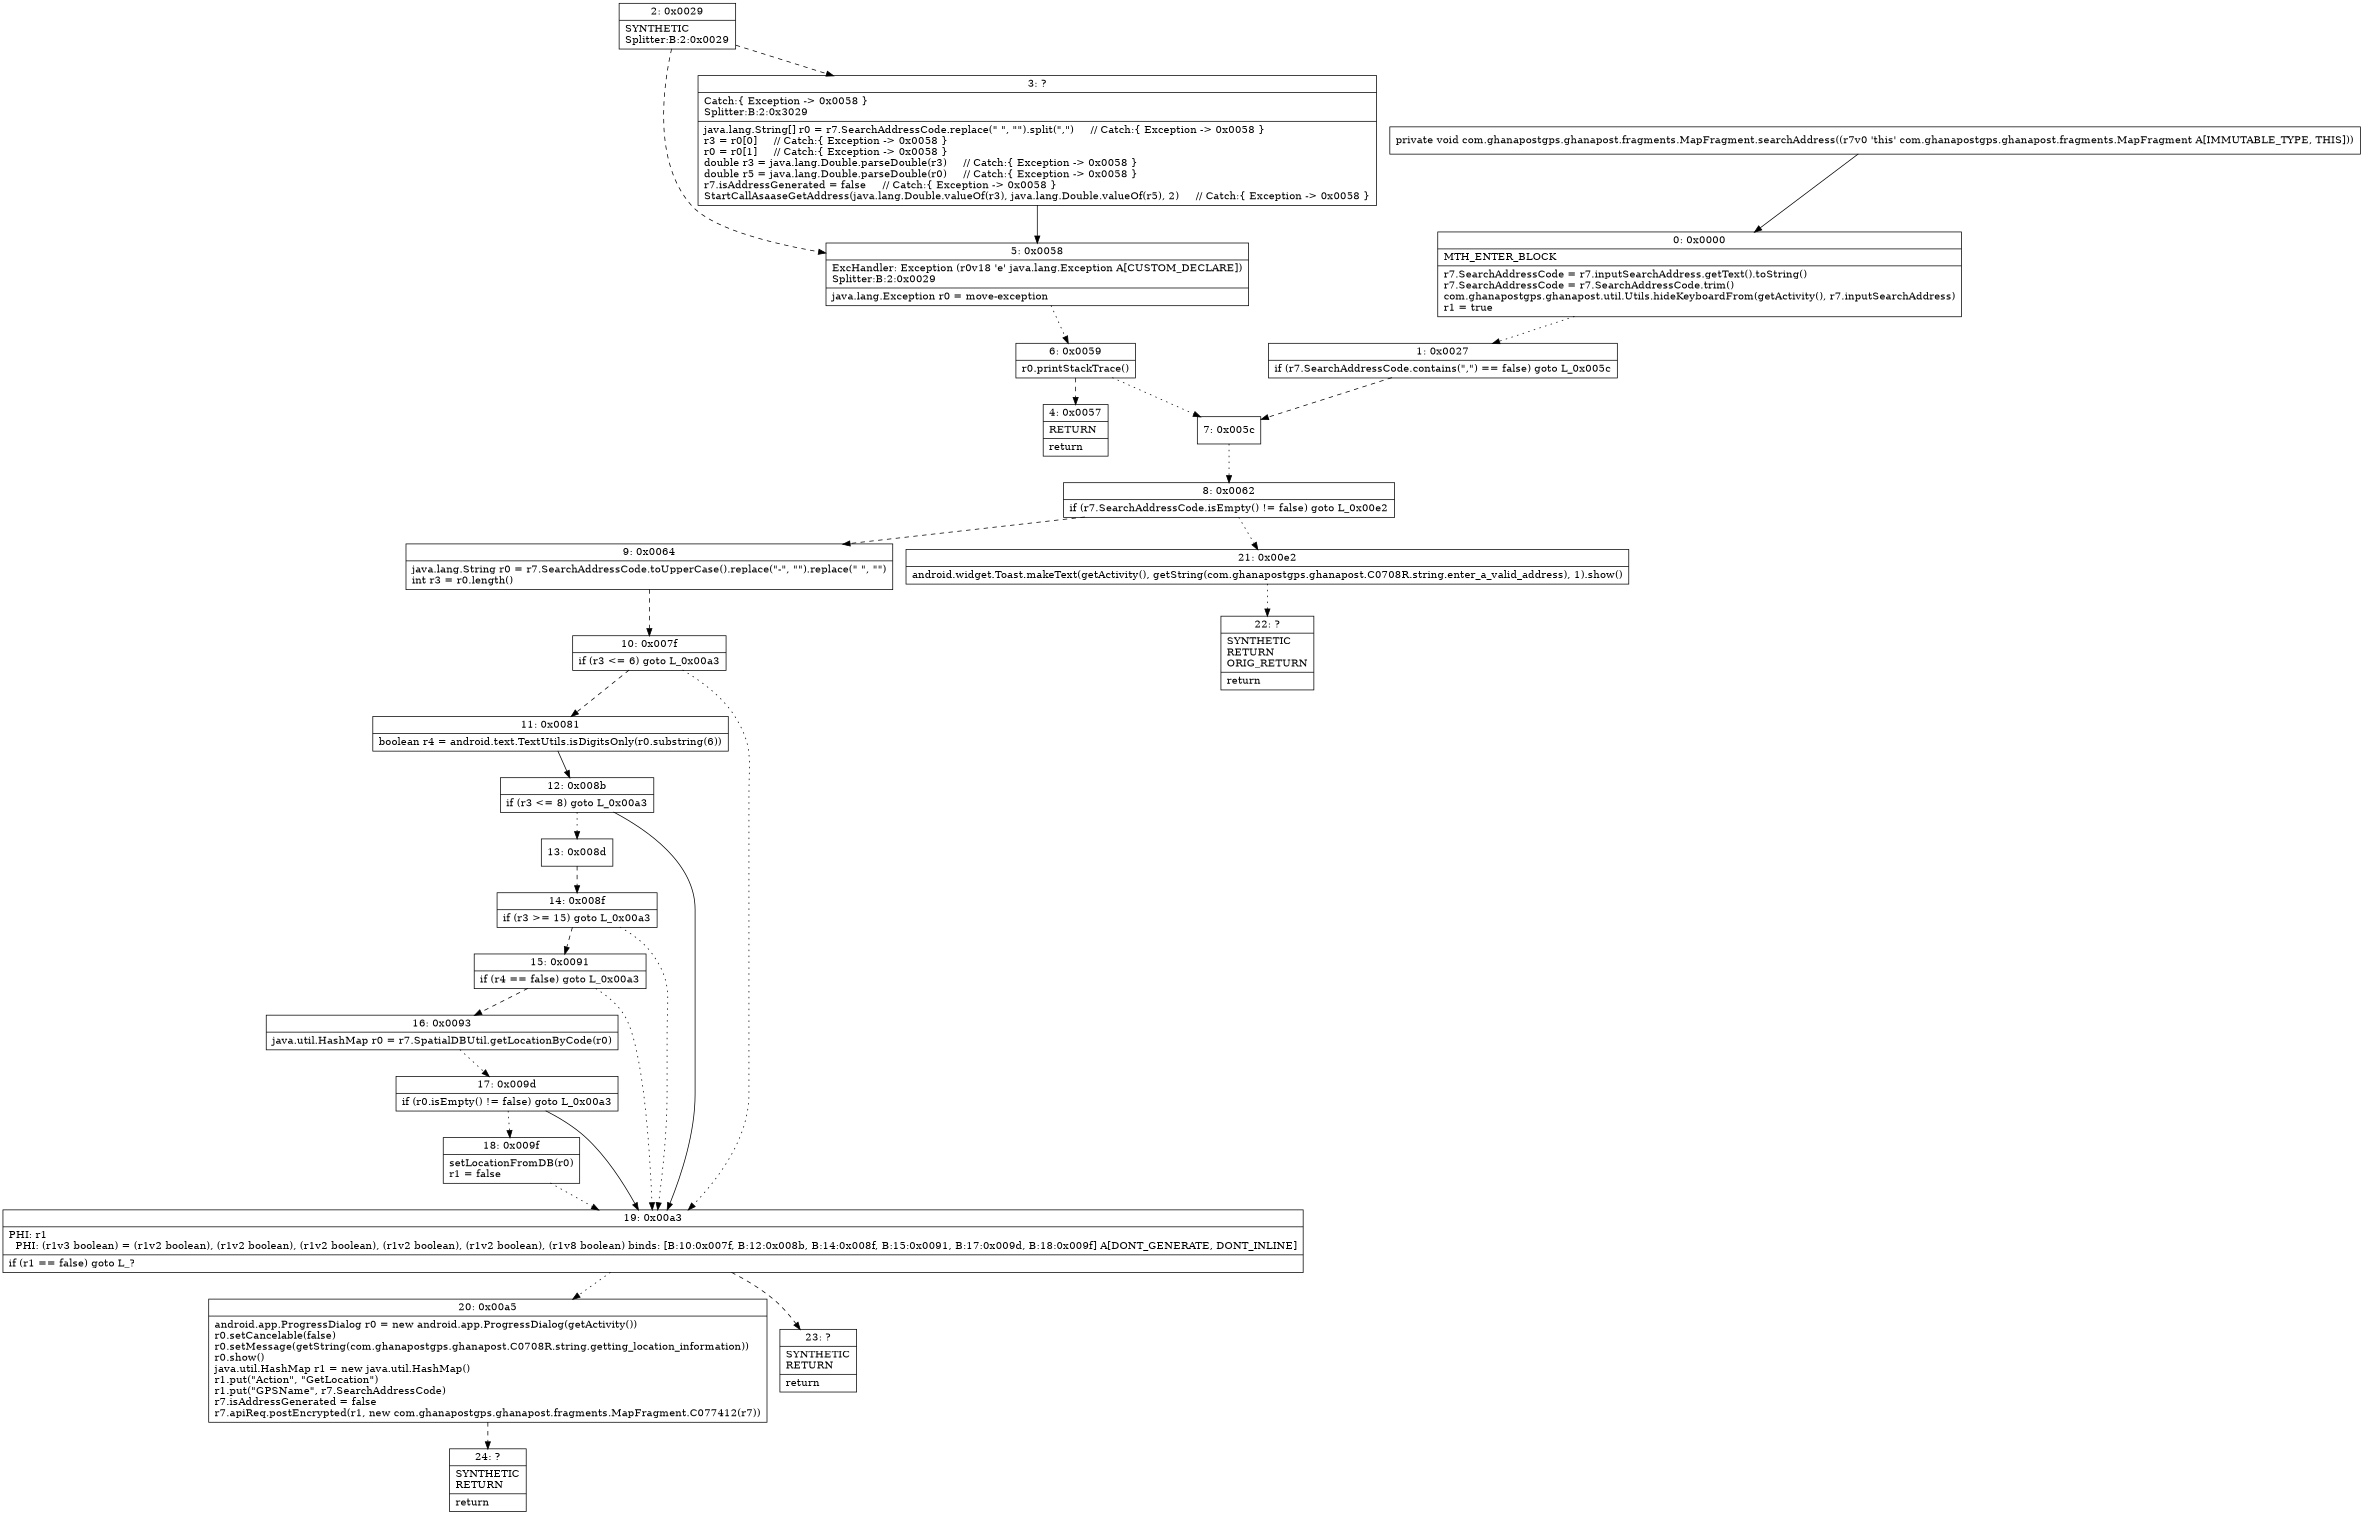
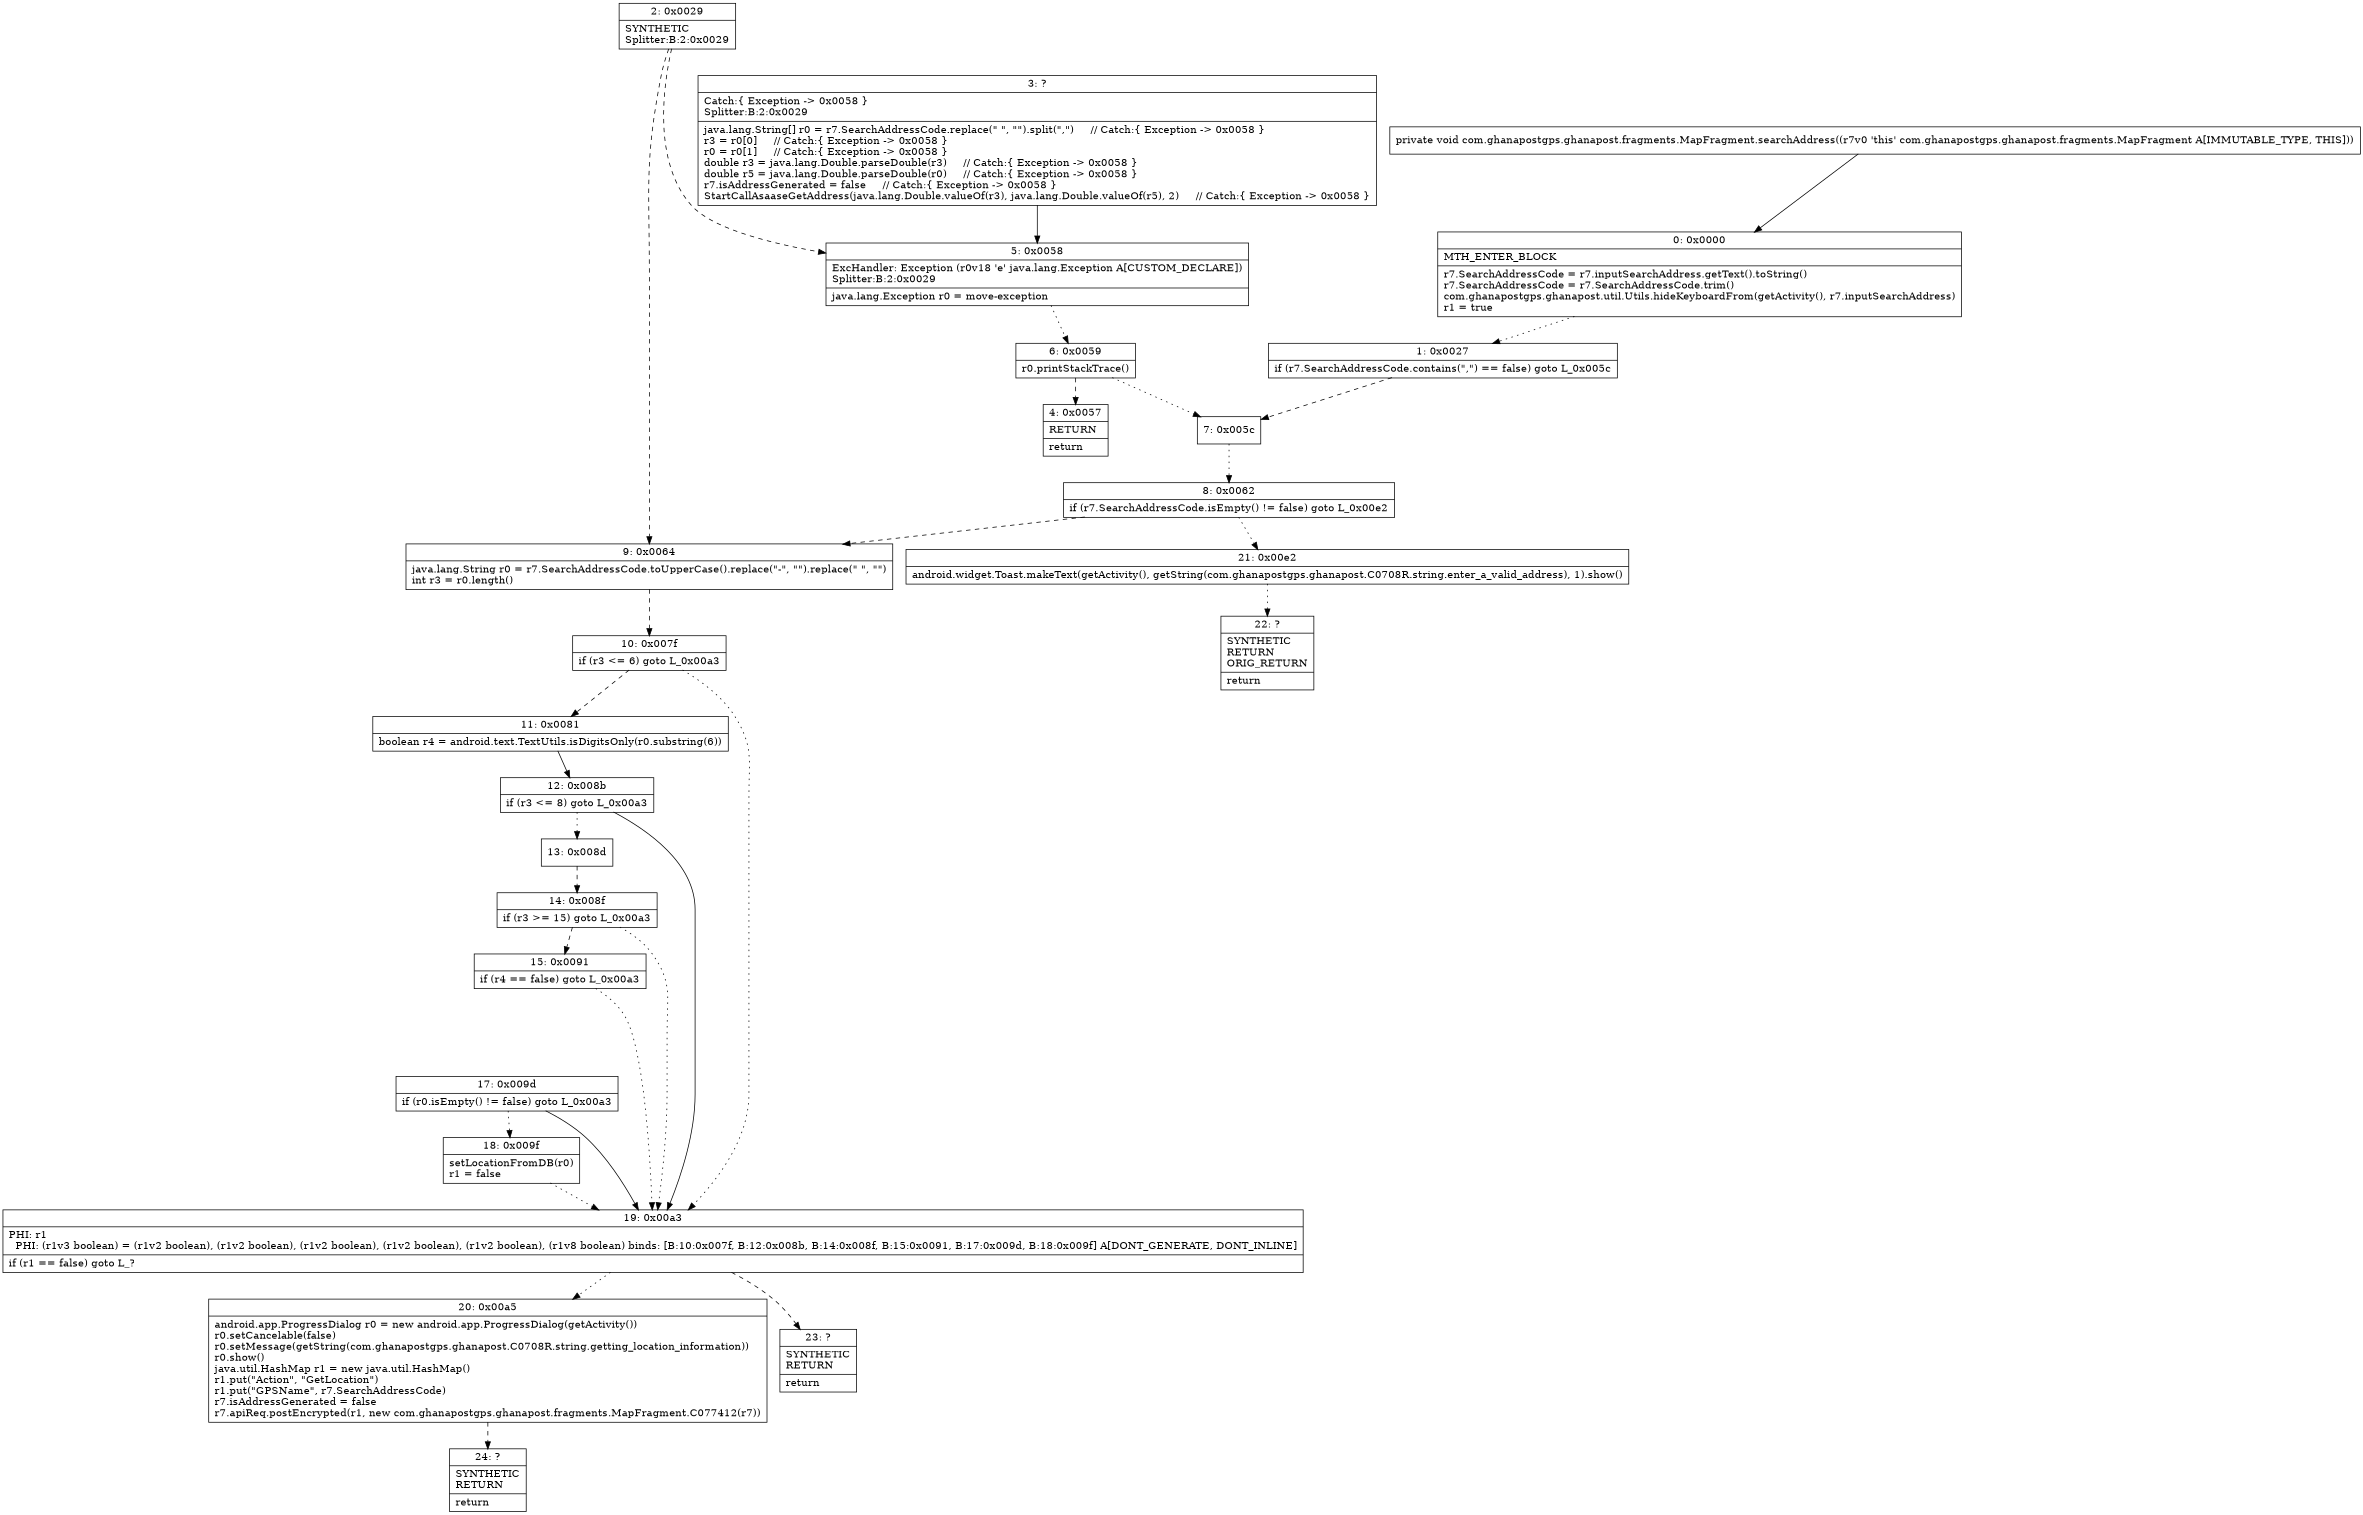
edge "2: 0x0029" -> "3: ?": now "2: 0x0029" -> "9: 0x0064"
node "3: ?": text "Splitter:B:2:0x3029" -> "Splitter:B:2:0x0029"
node "16: 0x0093": removed
